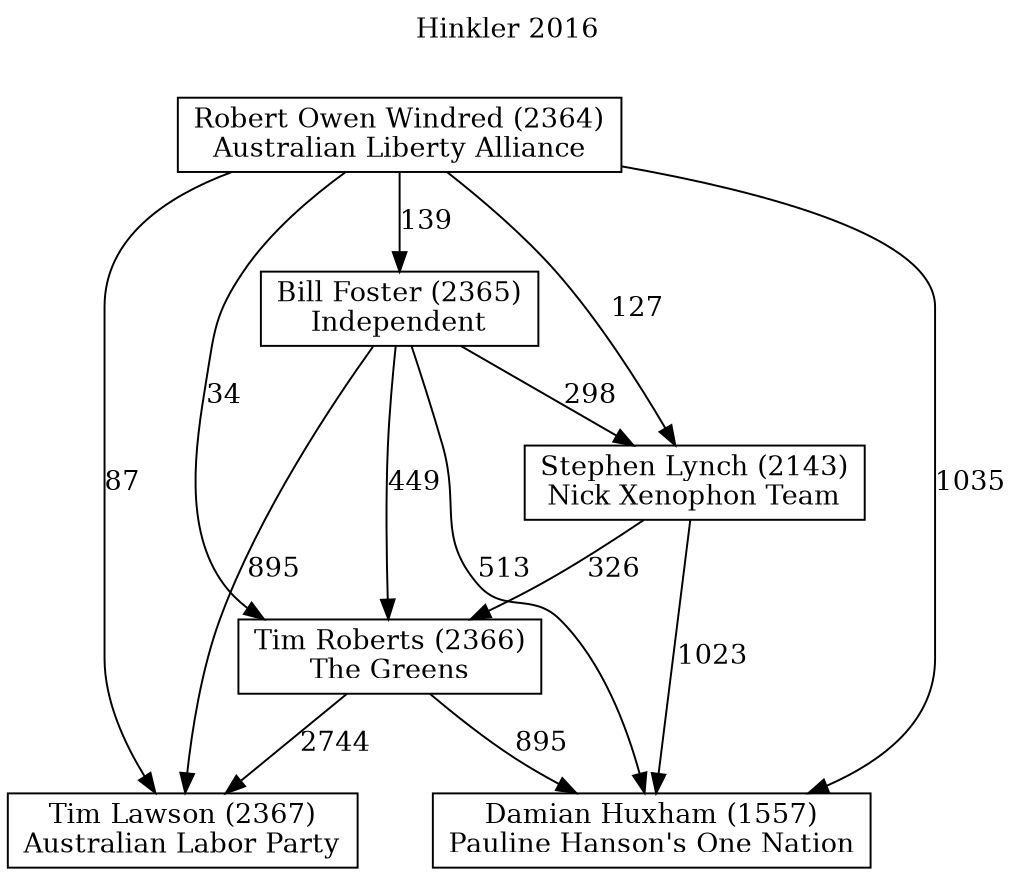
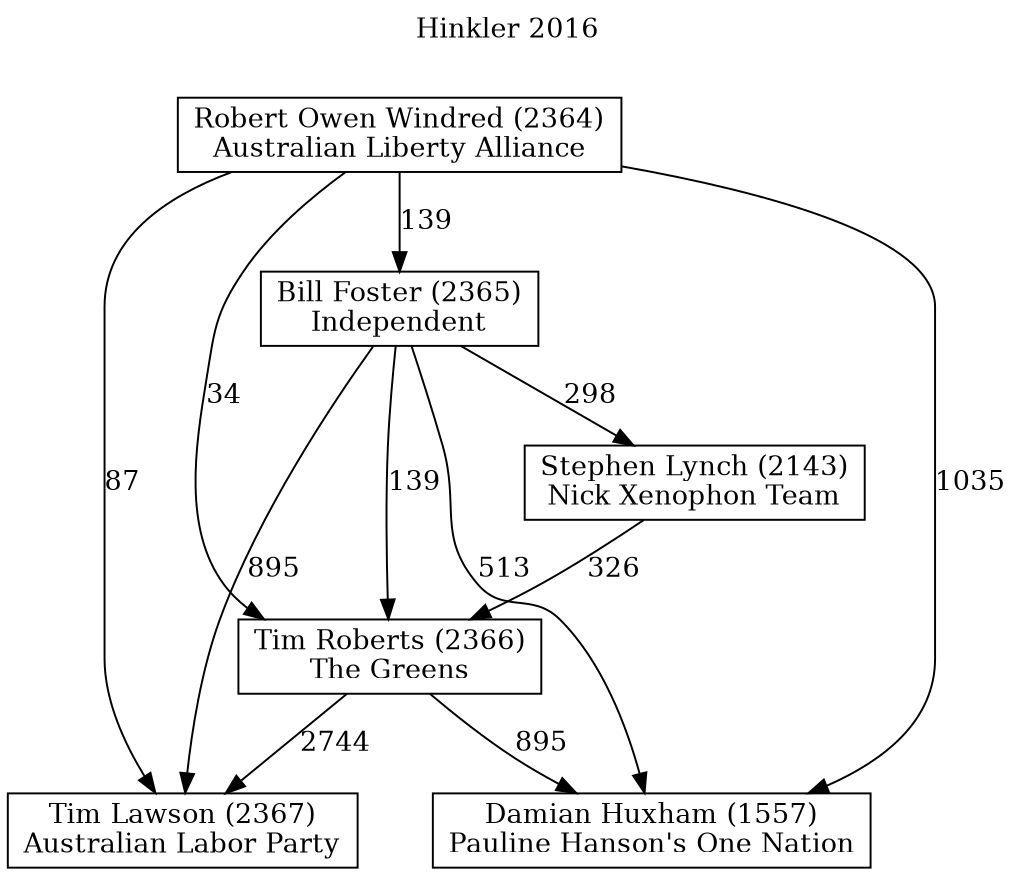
edge "Robert Owen Windred (2364) Australian Liberty Alliance" -> "Stephen Lynch (2143) Nick Xenophon Team": removed, label "127"
edge "Bill Foster (2365) Independent" -> "Tim Roberts (2366) The Greens": label "449" -> "139"
edge "Stephen Lynch (2143) Nick Xenophon Team" -> "Damian Huxham (1557) Pauline Hanson's One Nation": removed, label "1023"
